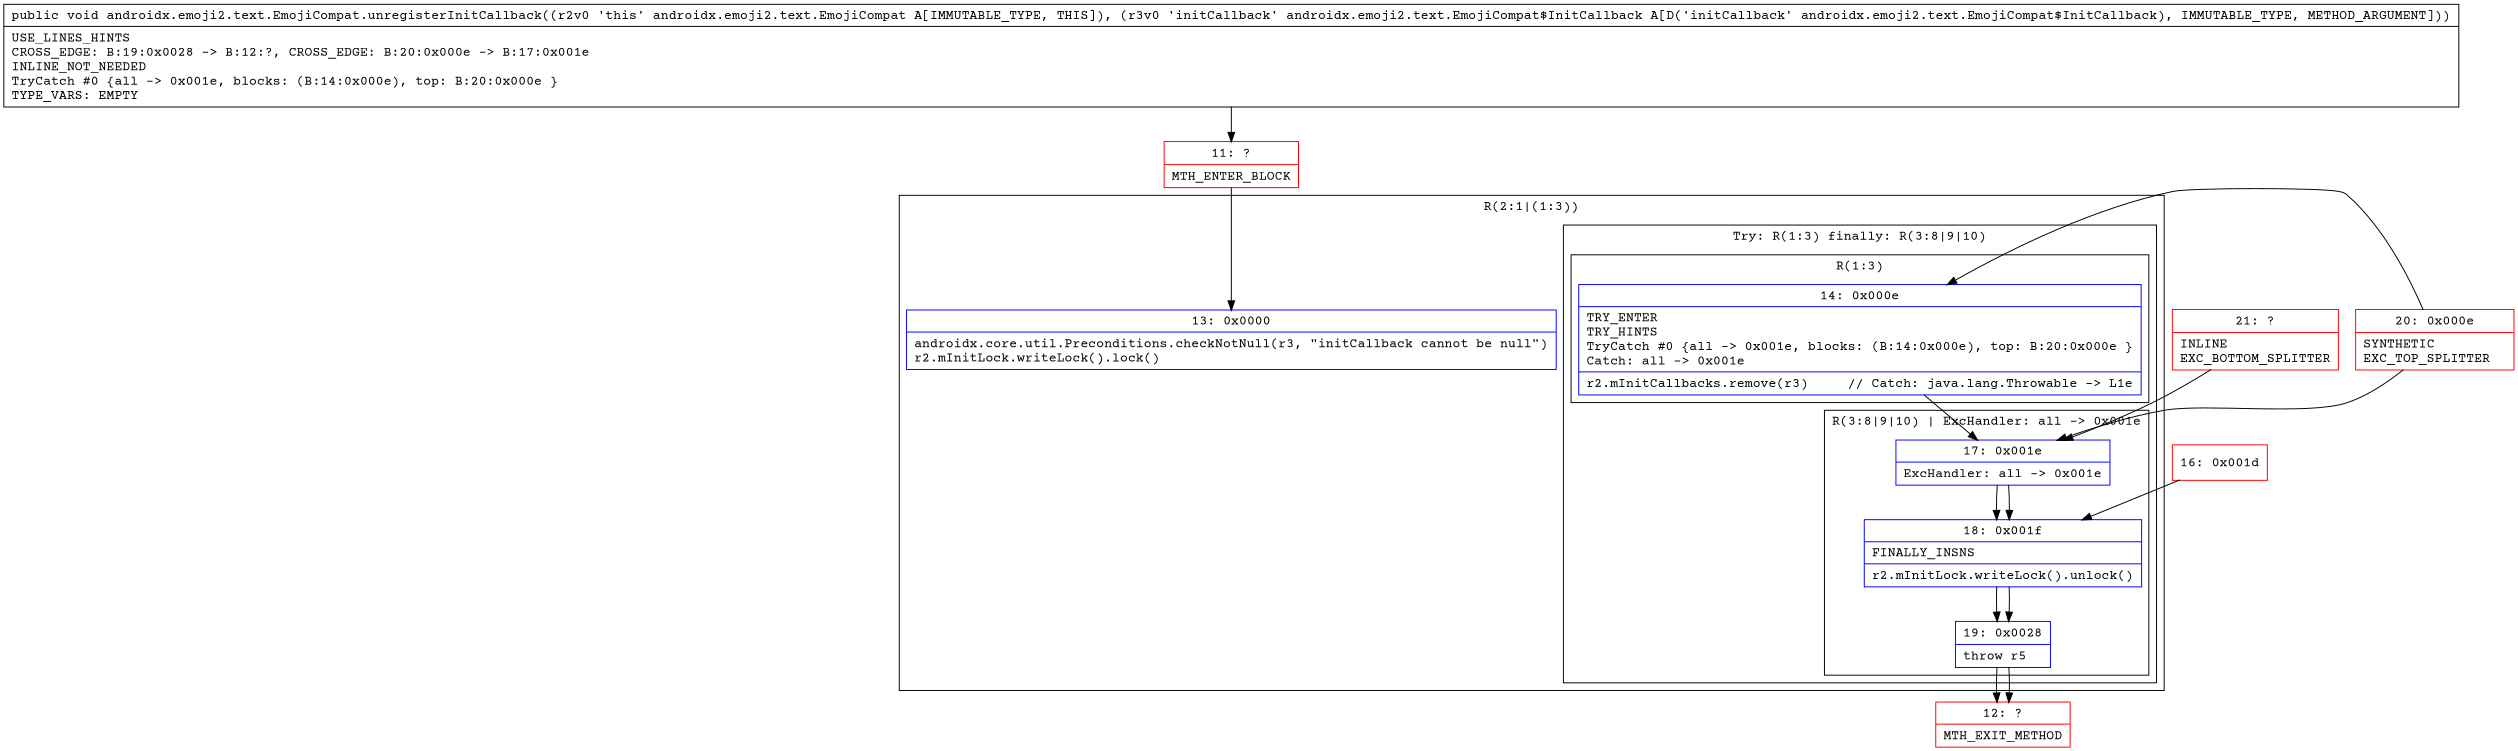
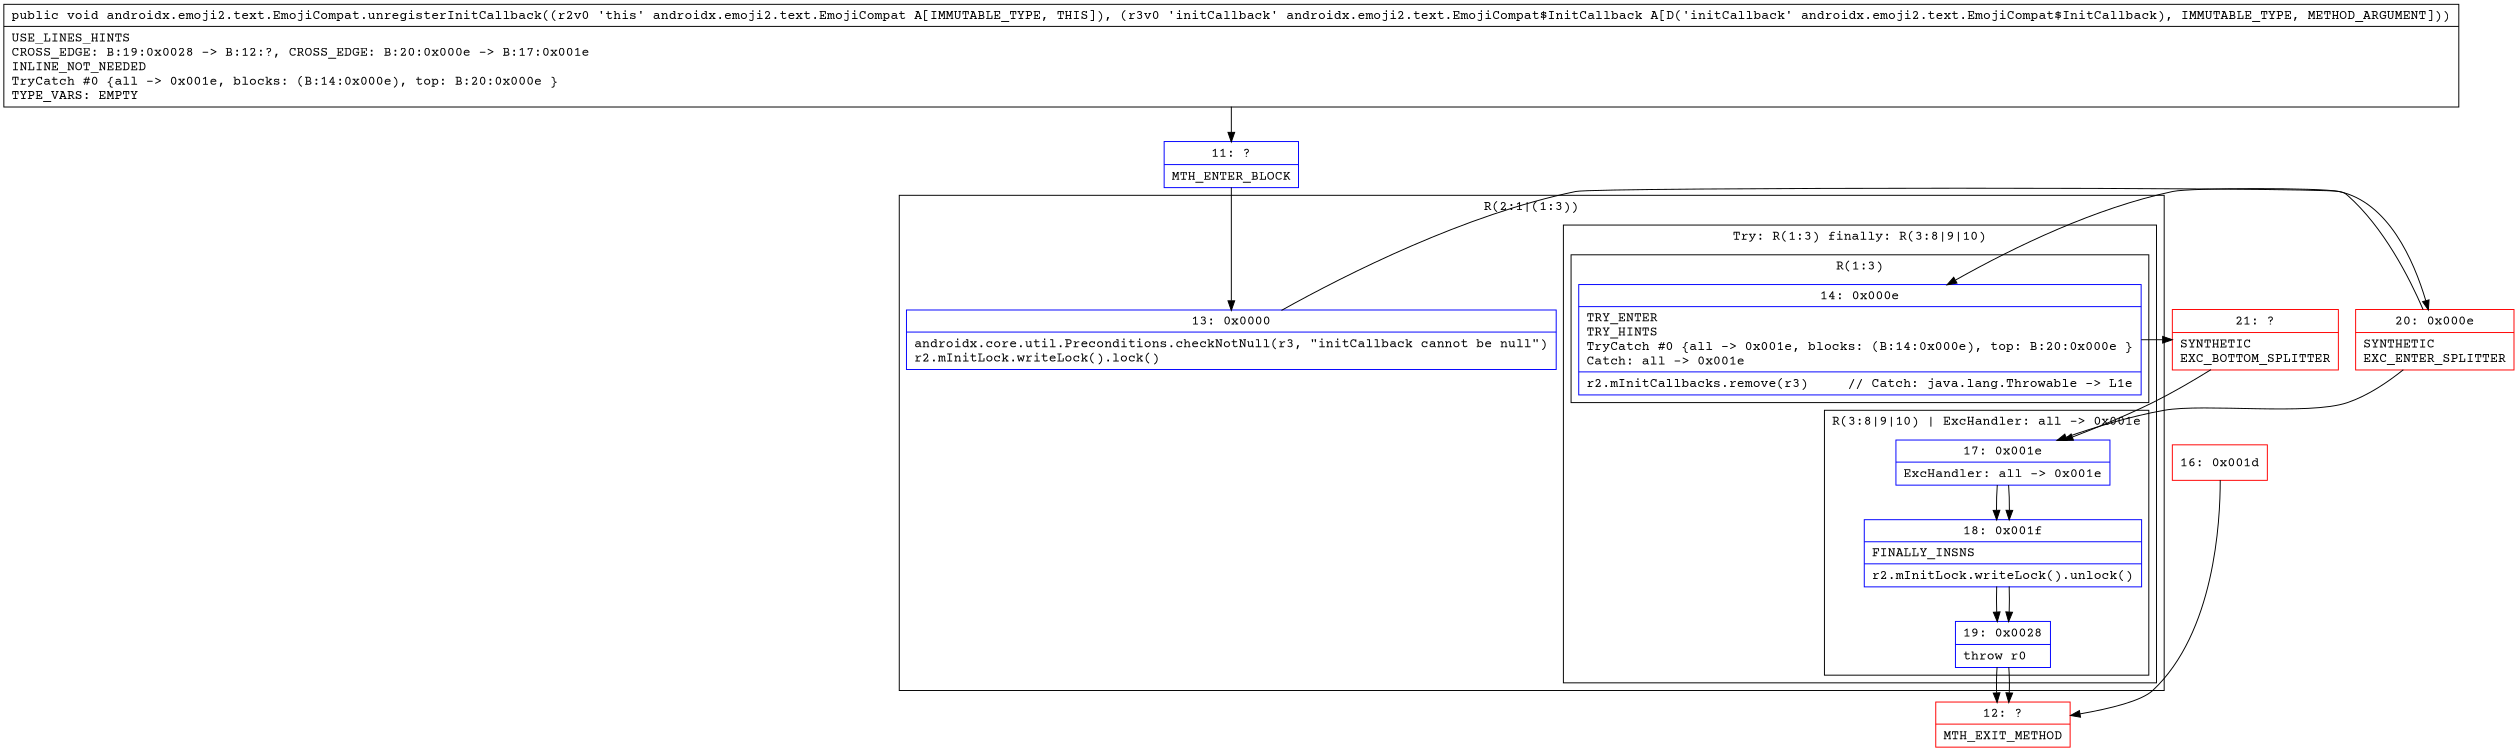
node "11: ?": color red -> blue
edge "13: 0x0000" -> "20: 0x000e": added
node "21: ?": text "INLINE" -> "SYNTHETIC"
node "20: 0x000e": text "EXC_TOP_SPLITTER" -> "EXC_ENTER_SPLITTER"
edge "14: 0x000e" -> "17: 0x001e": now "14: 0x000e" -> "21: ?"
edge "16: 0x001d" -> "18: 0x001f": now "16: 0x001d" -> "12: ?"
node "19: 0x0028": text "throw r5" -> "throw r0"
